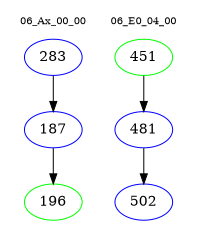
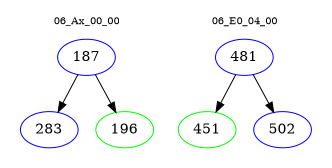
edge "283" -> "187": reversed
edge "451" -> "481": reversed
